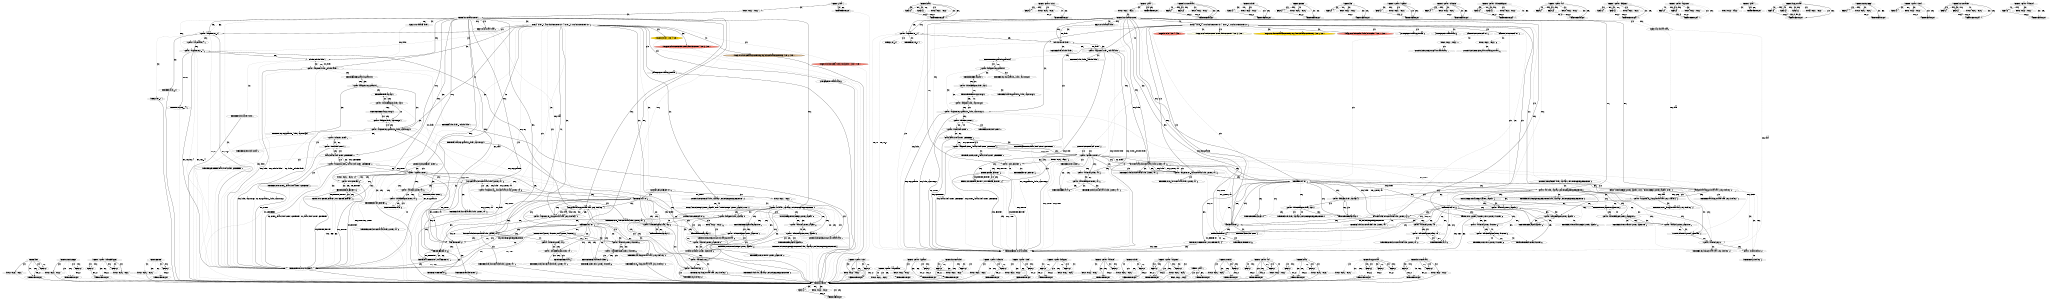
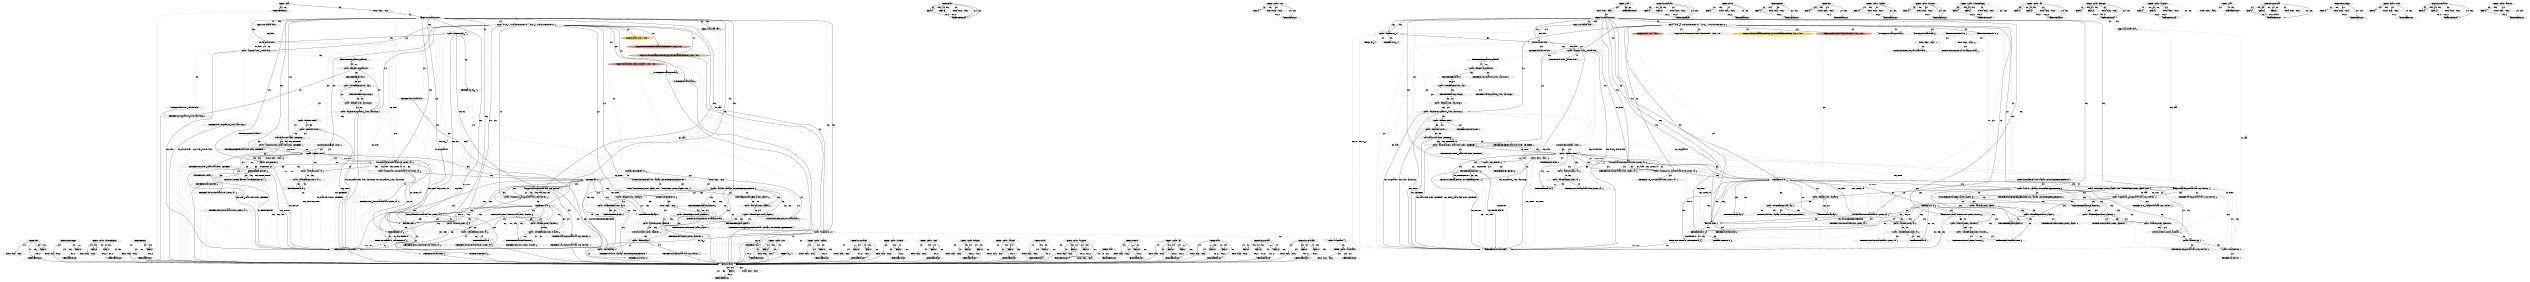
edge "(<operator>.arrayInitializer,{})" -> "(<operator>.assignment,resp = {})": now "(<operator>.arrayInitializer,{})" -> "(METHOD,<operator>.arrayInitializer)"
edge "(<operator>.assignment,resp = {})" -> "(IDENTIFIER,resp,resp = {})": label "KERNEL: " -> "AST: "
